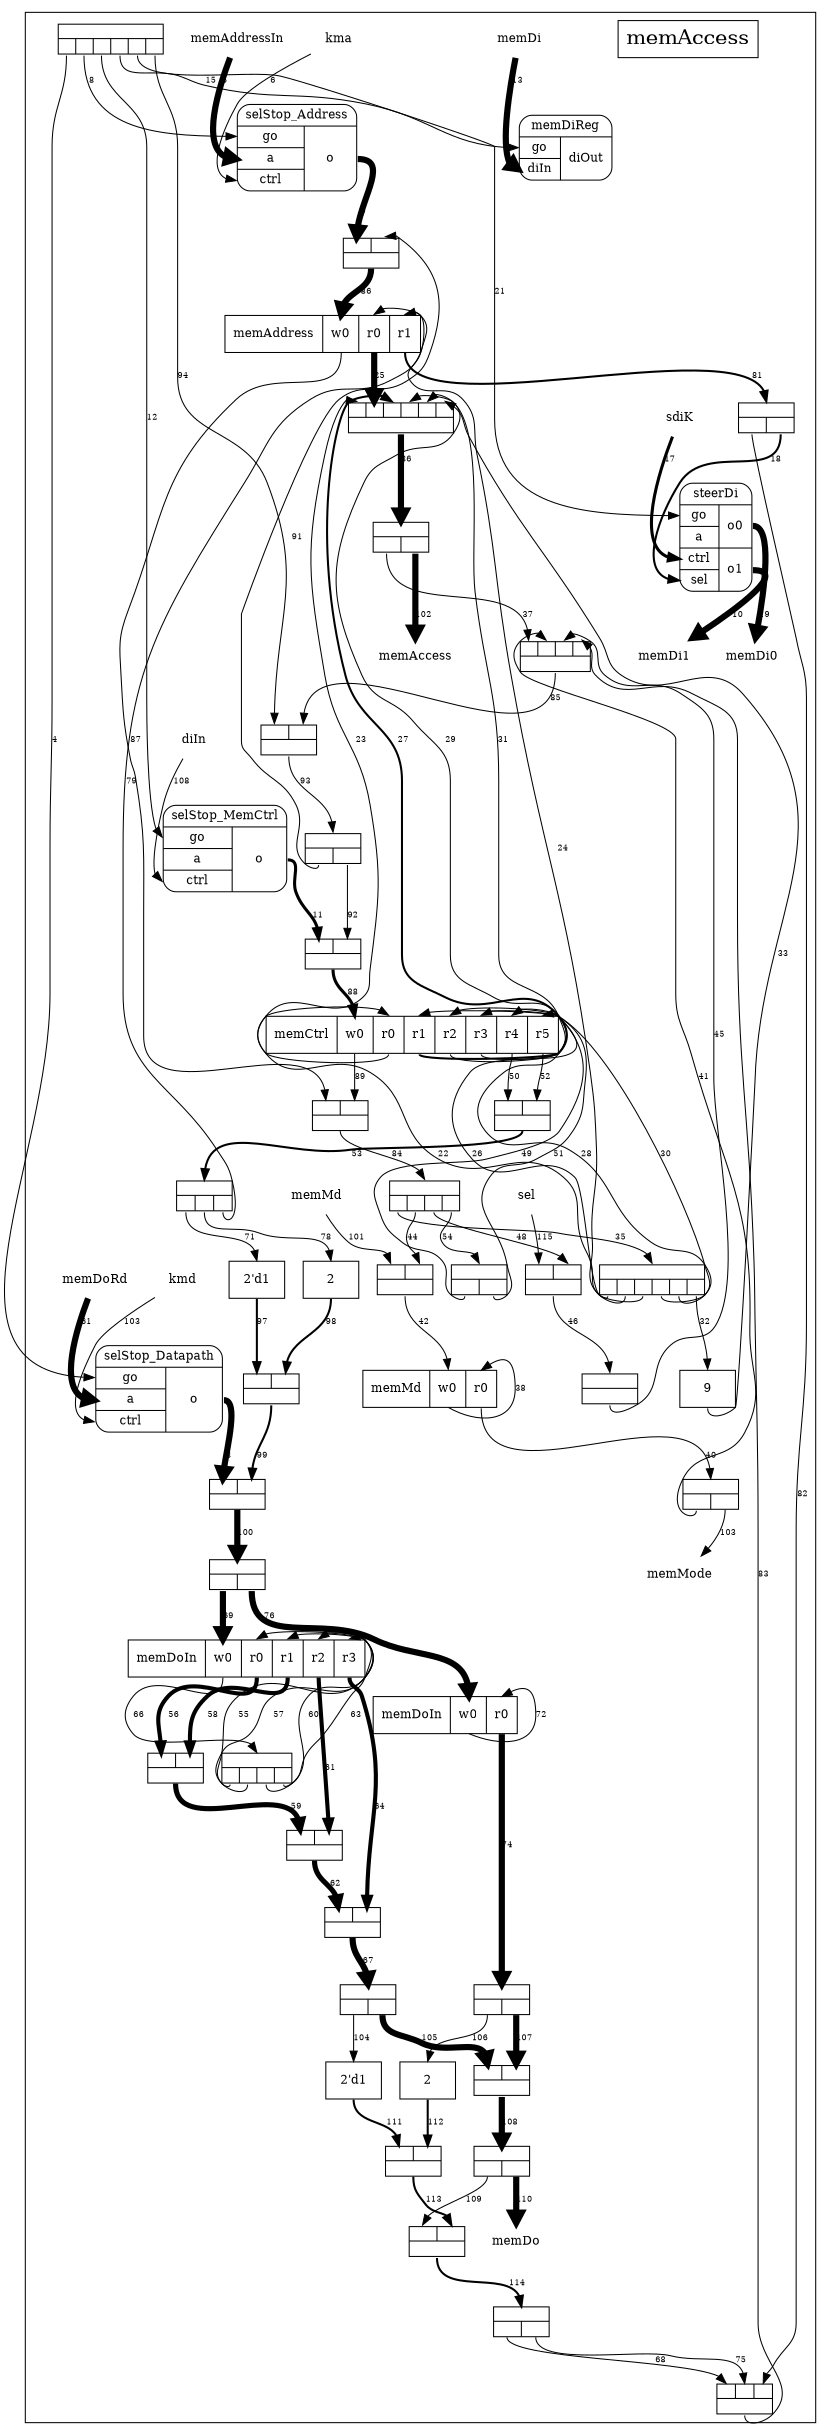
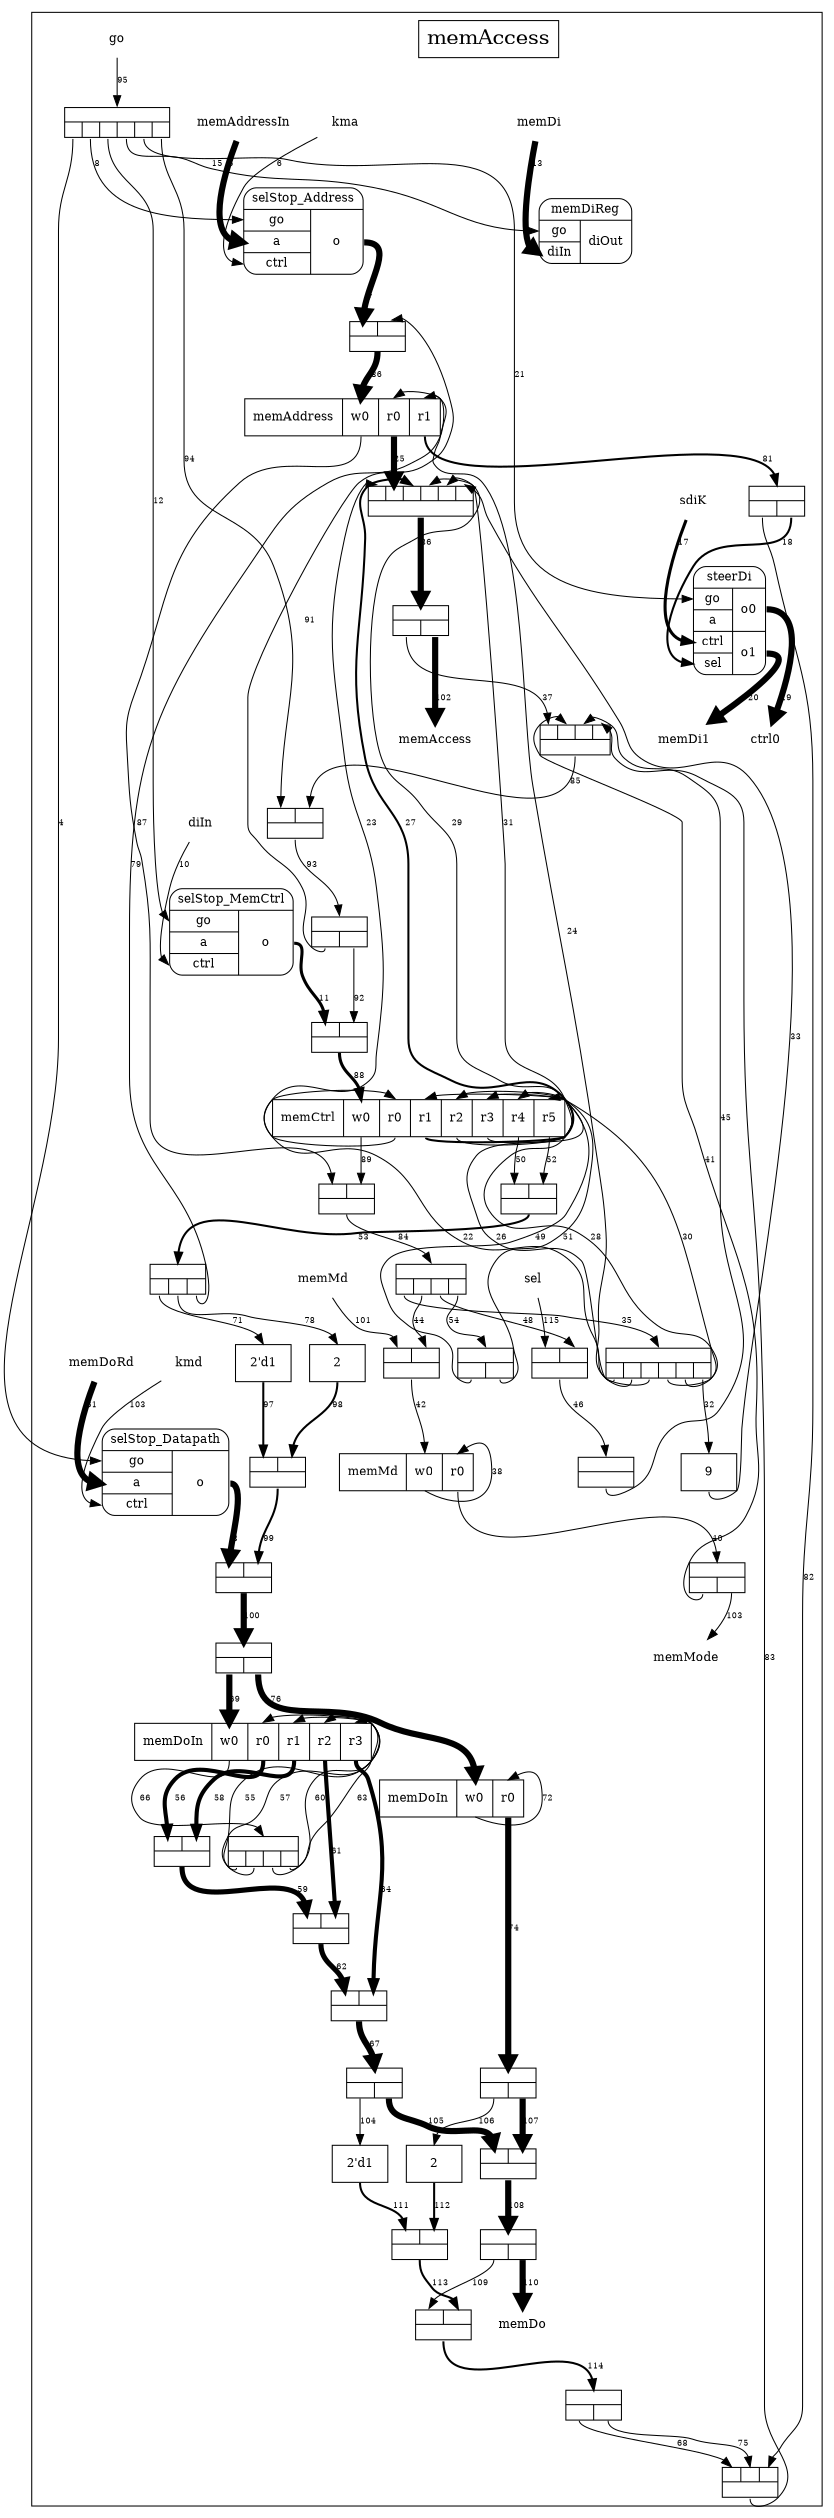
node "go": added
edge "steerDi" -> "memDi1": label "10" -> "20"
node "memDi0": label "memDi0" -> "ctrl0"
edge "diIn" -> "selStop_MemCtrl": label "108" -> "10"
